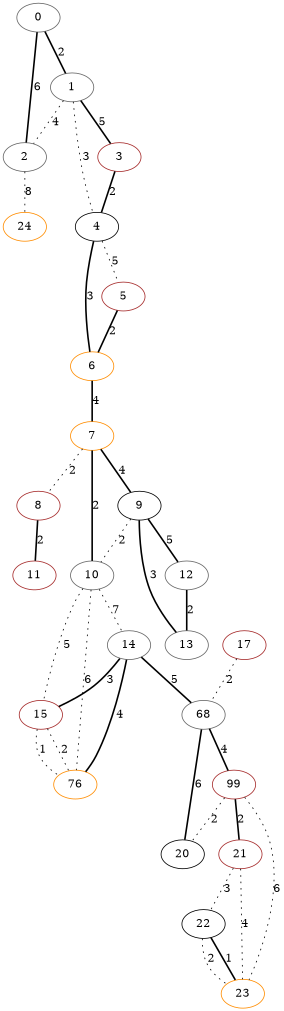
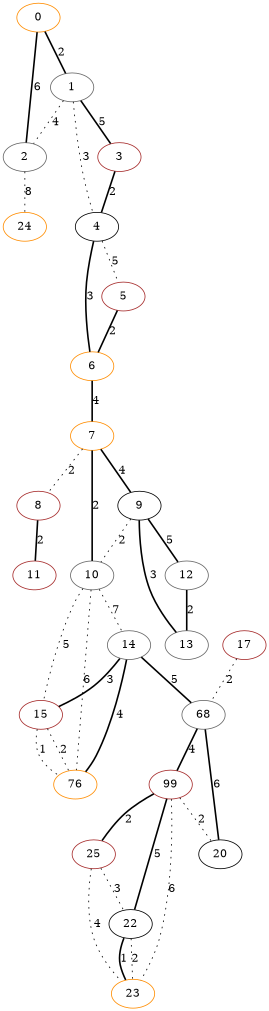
node "0": color gray40 -> darkorange
edge "99" -- "22": added, label "5"
node "21": label "21" -> "25"
